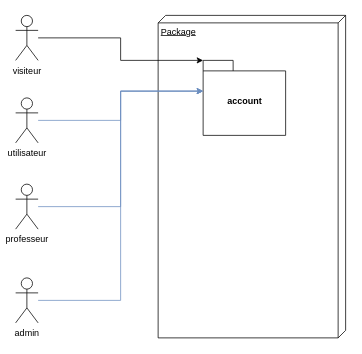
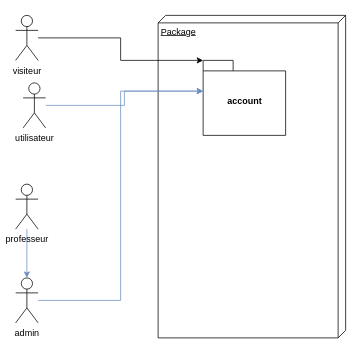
node "utilisateur": moved (27, 120) -> (34, 105)
edge "professeur" -> "account": now "professeur" -> "admin"
